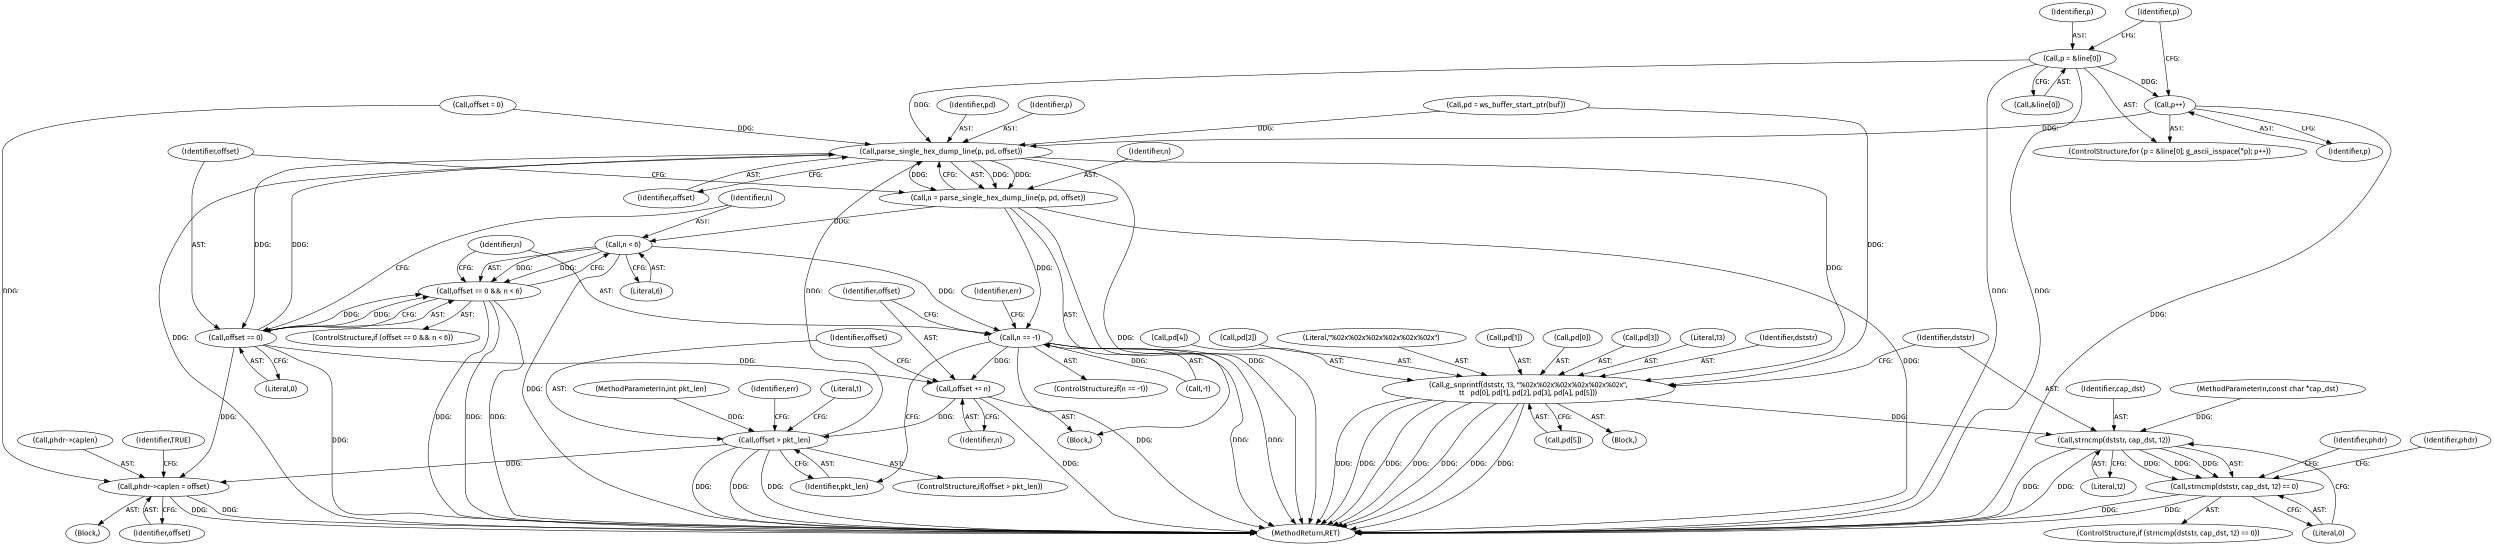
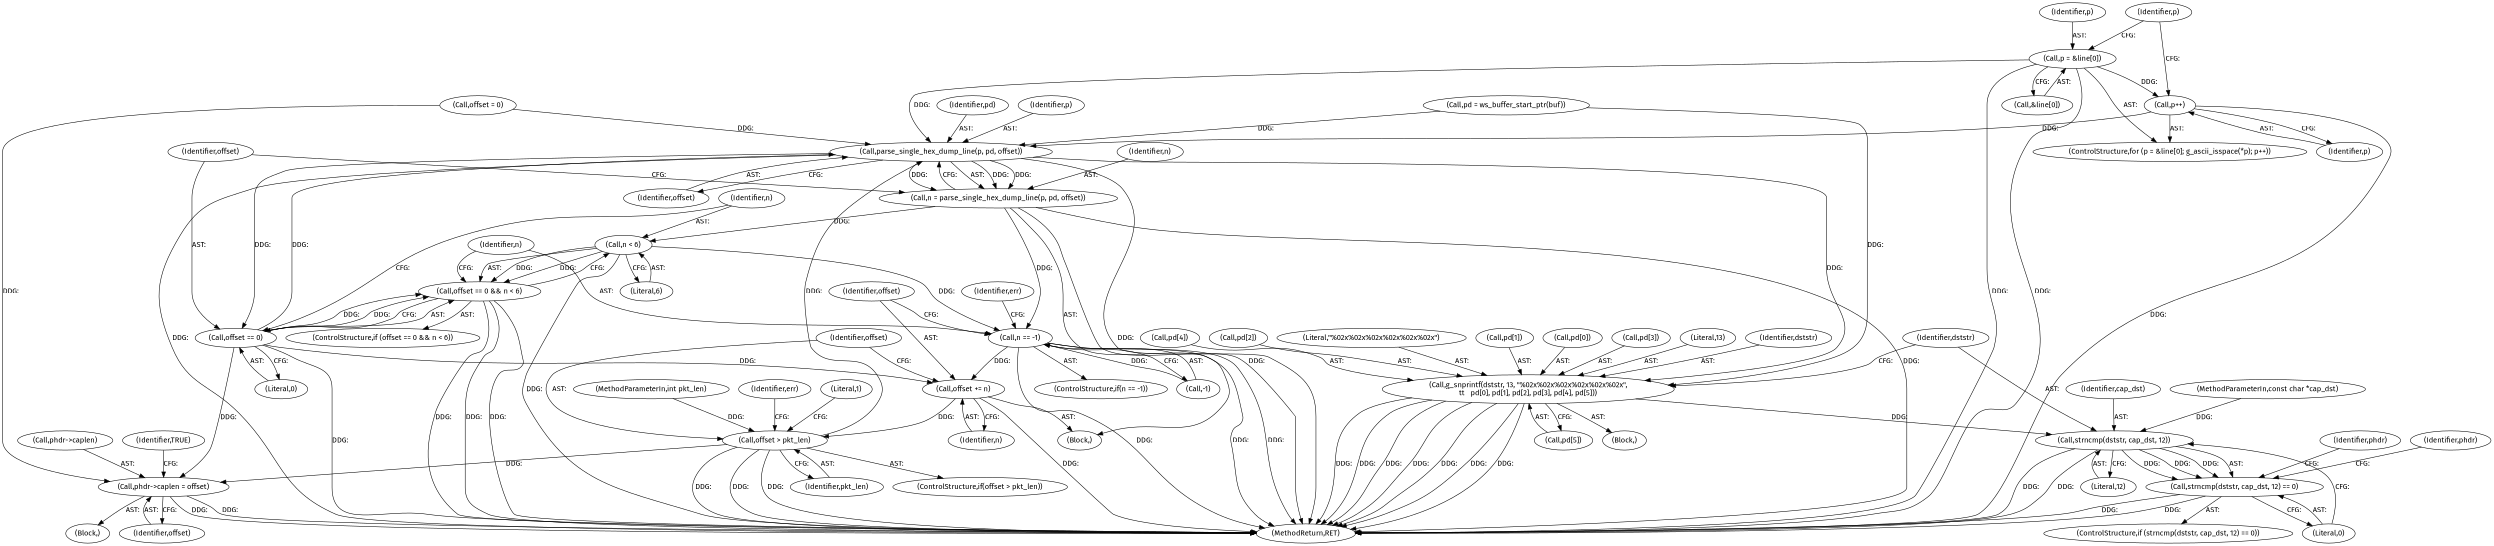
edge "(Call,n == -1)" -> "(Identifier,pkt_len)": now "(Call,n == -1)" -> "(Call,-1)"
